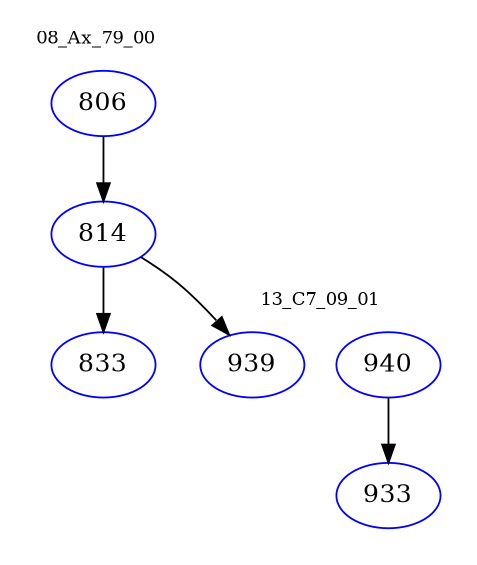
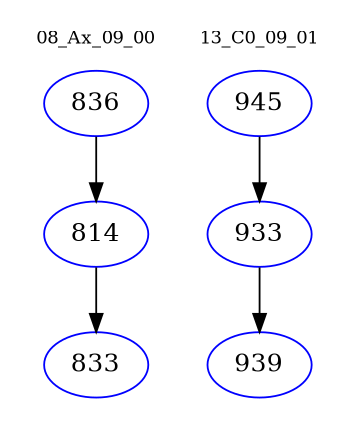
cluster "08_Ax_79_00": label "08_Ax_79_00" -> "08_Ax_09_00"
node "806": label "806" -> "836"
cluster "13_C7_09_01": label "13_C7_09_01" -> "13_C0_09_01"
edge "814" -> "939": now "933" -> "939"
node "940": label "940" -> "945"
